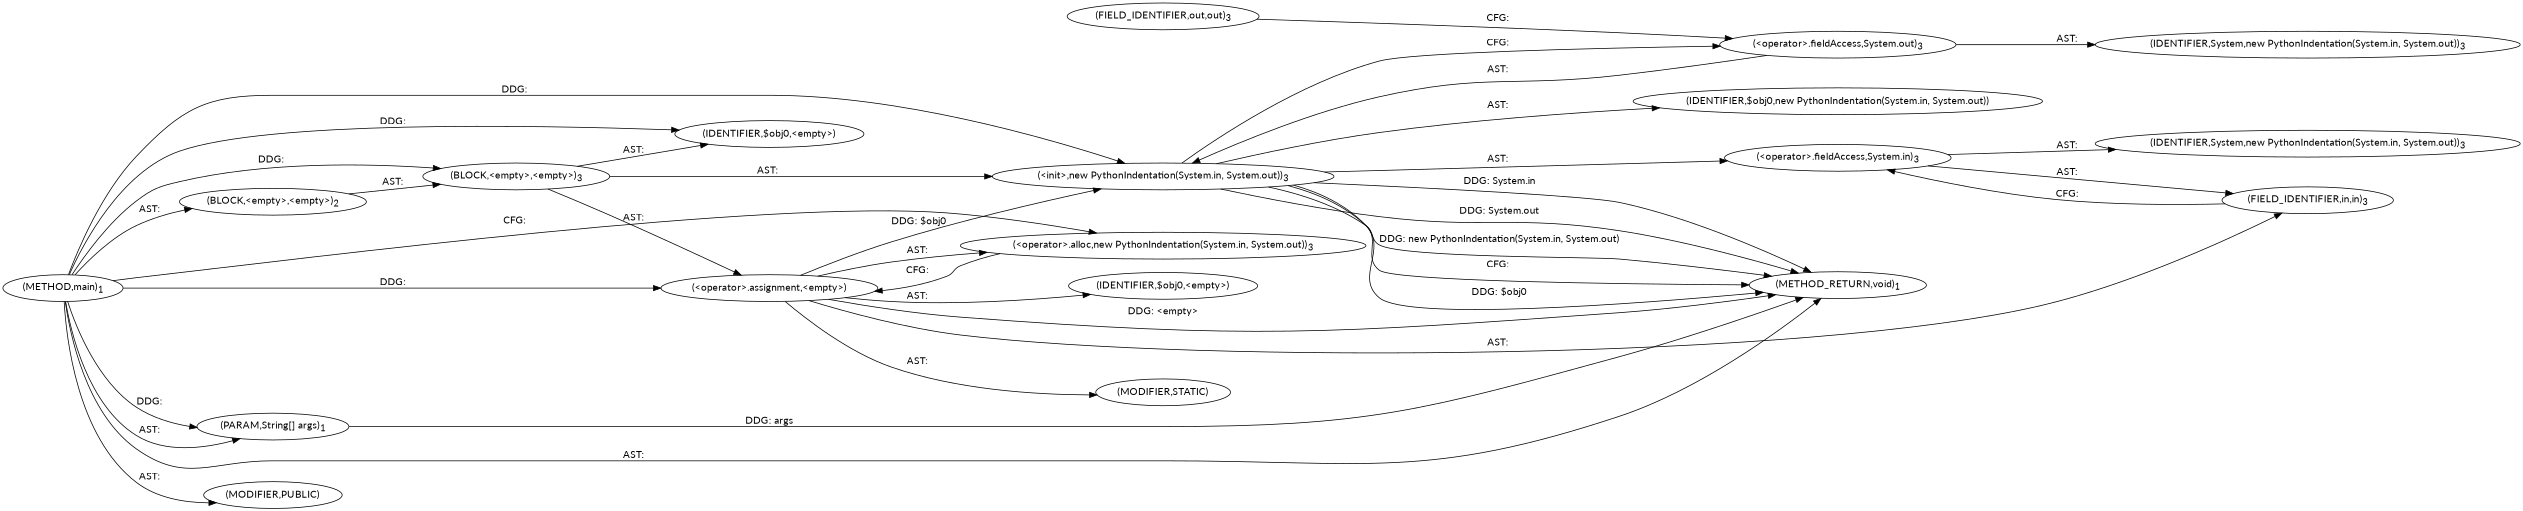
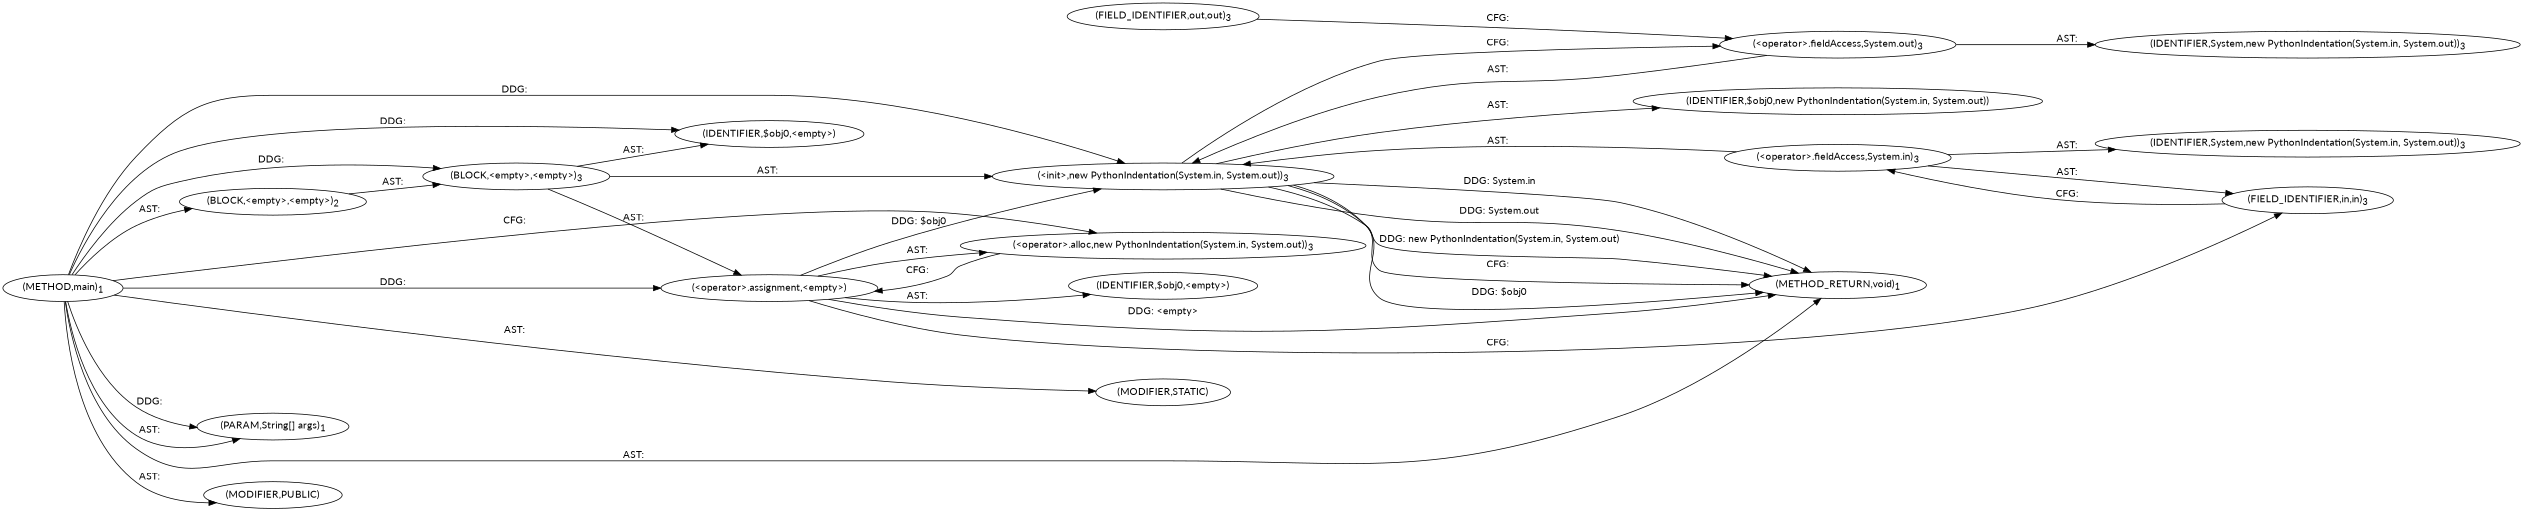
edge "(<init>,new PythonIndentation(System.in, System.out))" -> "(<operator>.fieldAccess,System.in)": reversed
edge "(<operator>.assignment,<empty>)" -> "(FIELD_IDENTIFIER,in,in)": label "AST: " -> "CFG: "
edge "(<operator>.assignment,<empty>)" -> "(MODIFIER,STATIC)": now "(METHOD,main)" -> "(MODIFIER,STATIC)"
edge "(PARAM,String[] args)" -> "(METHOD_RETURN,void)": removed, label "DDG: args"
